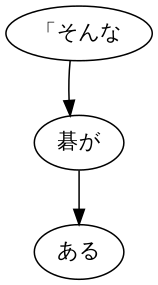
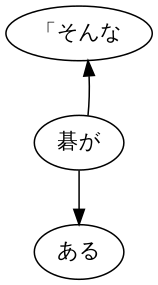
edge "「そんな" -> "碁が": reversed
